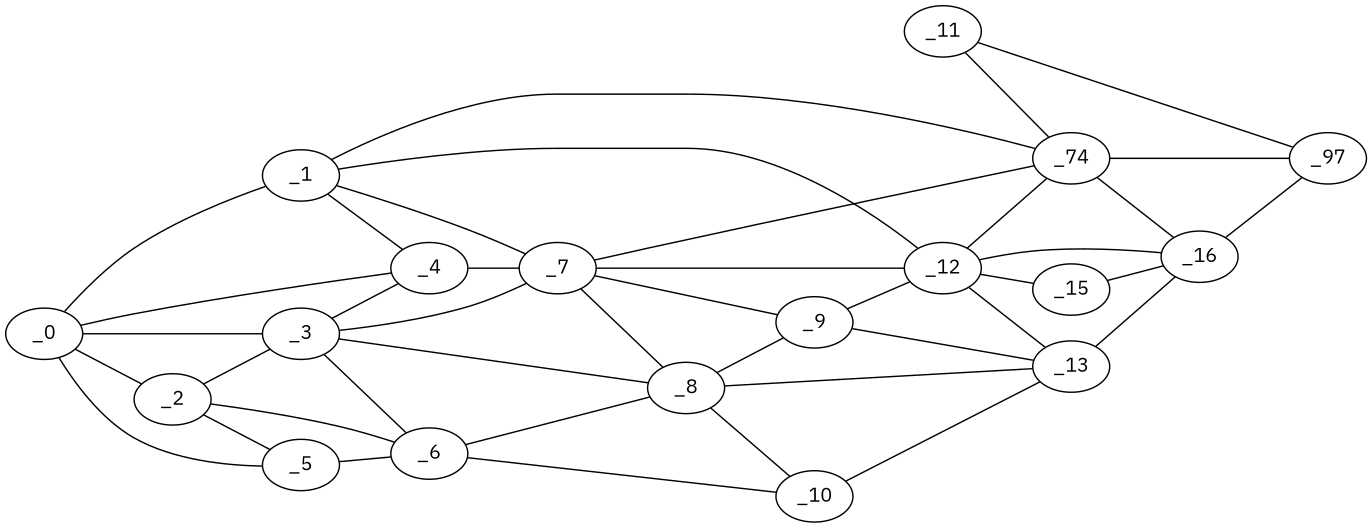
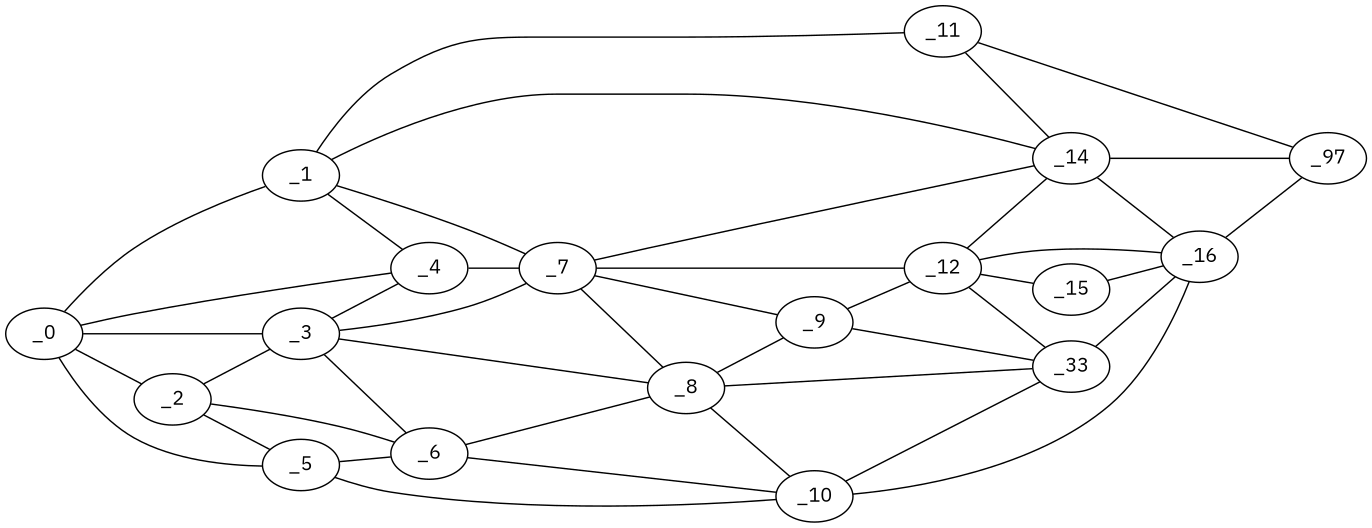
edge "_1" -- "_12": now "_1" -- "_11"
node "_74": label "_74" -> "_14"
node "_13": label "_13" -> "_33"
edge "_16" -- "_10": added
edge "_5" -- "_10": added
